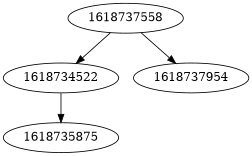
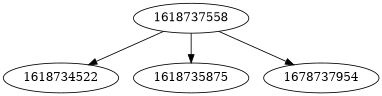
node "1618737954": label "1618737954" -> "1678737954"
edge "1618734522" -> "1618735875": now "1618737558" -> "1618735875"
